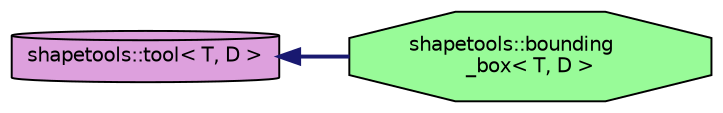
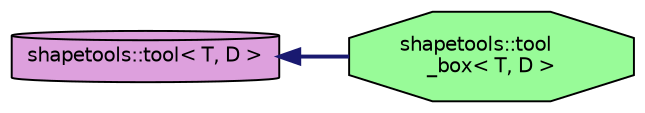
node "shapetools::bounding _box< T, D >": label "shapetools::bounding _box< T, D >" -> "shapetools::tool _box< T, D >"
